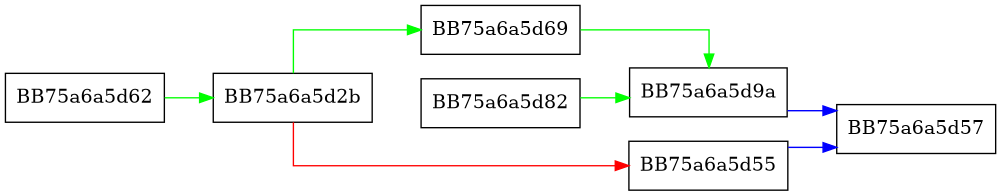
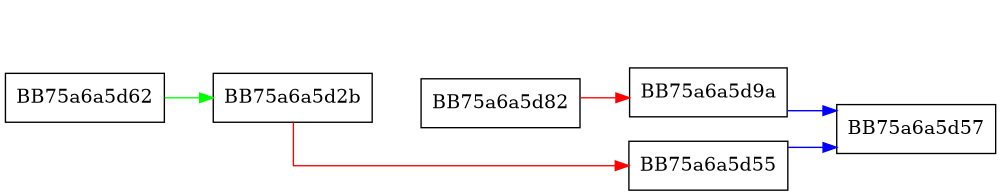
node "BB75a6a5d69": removed
edge "BB75a6a5d82" -> "BB75a6a5d9a": color green -> red
